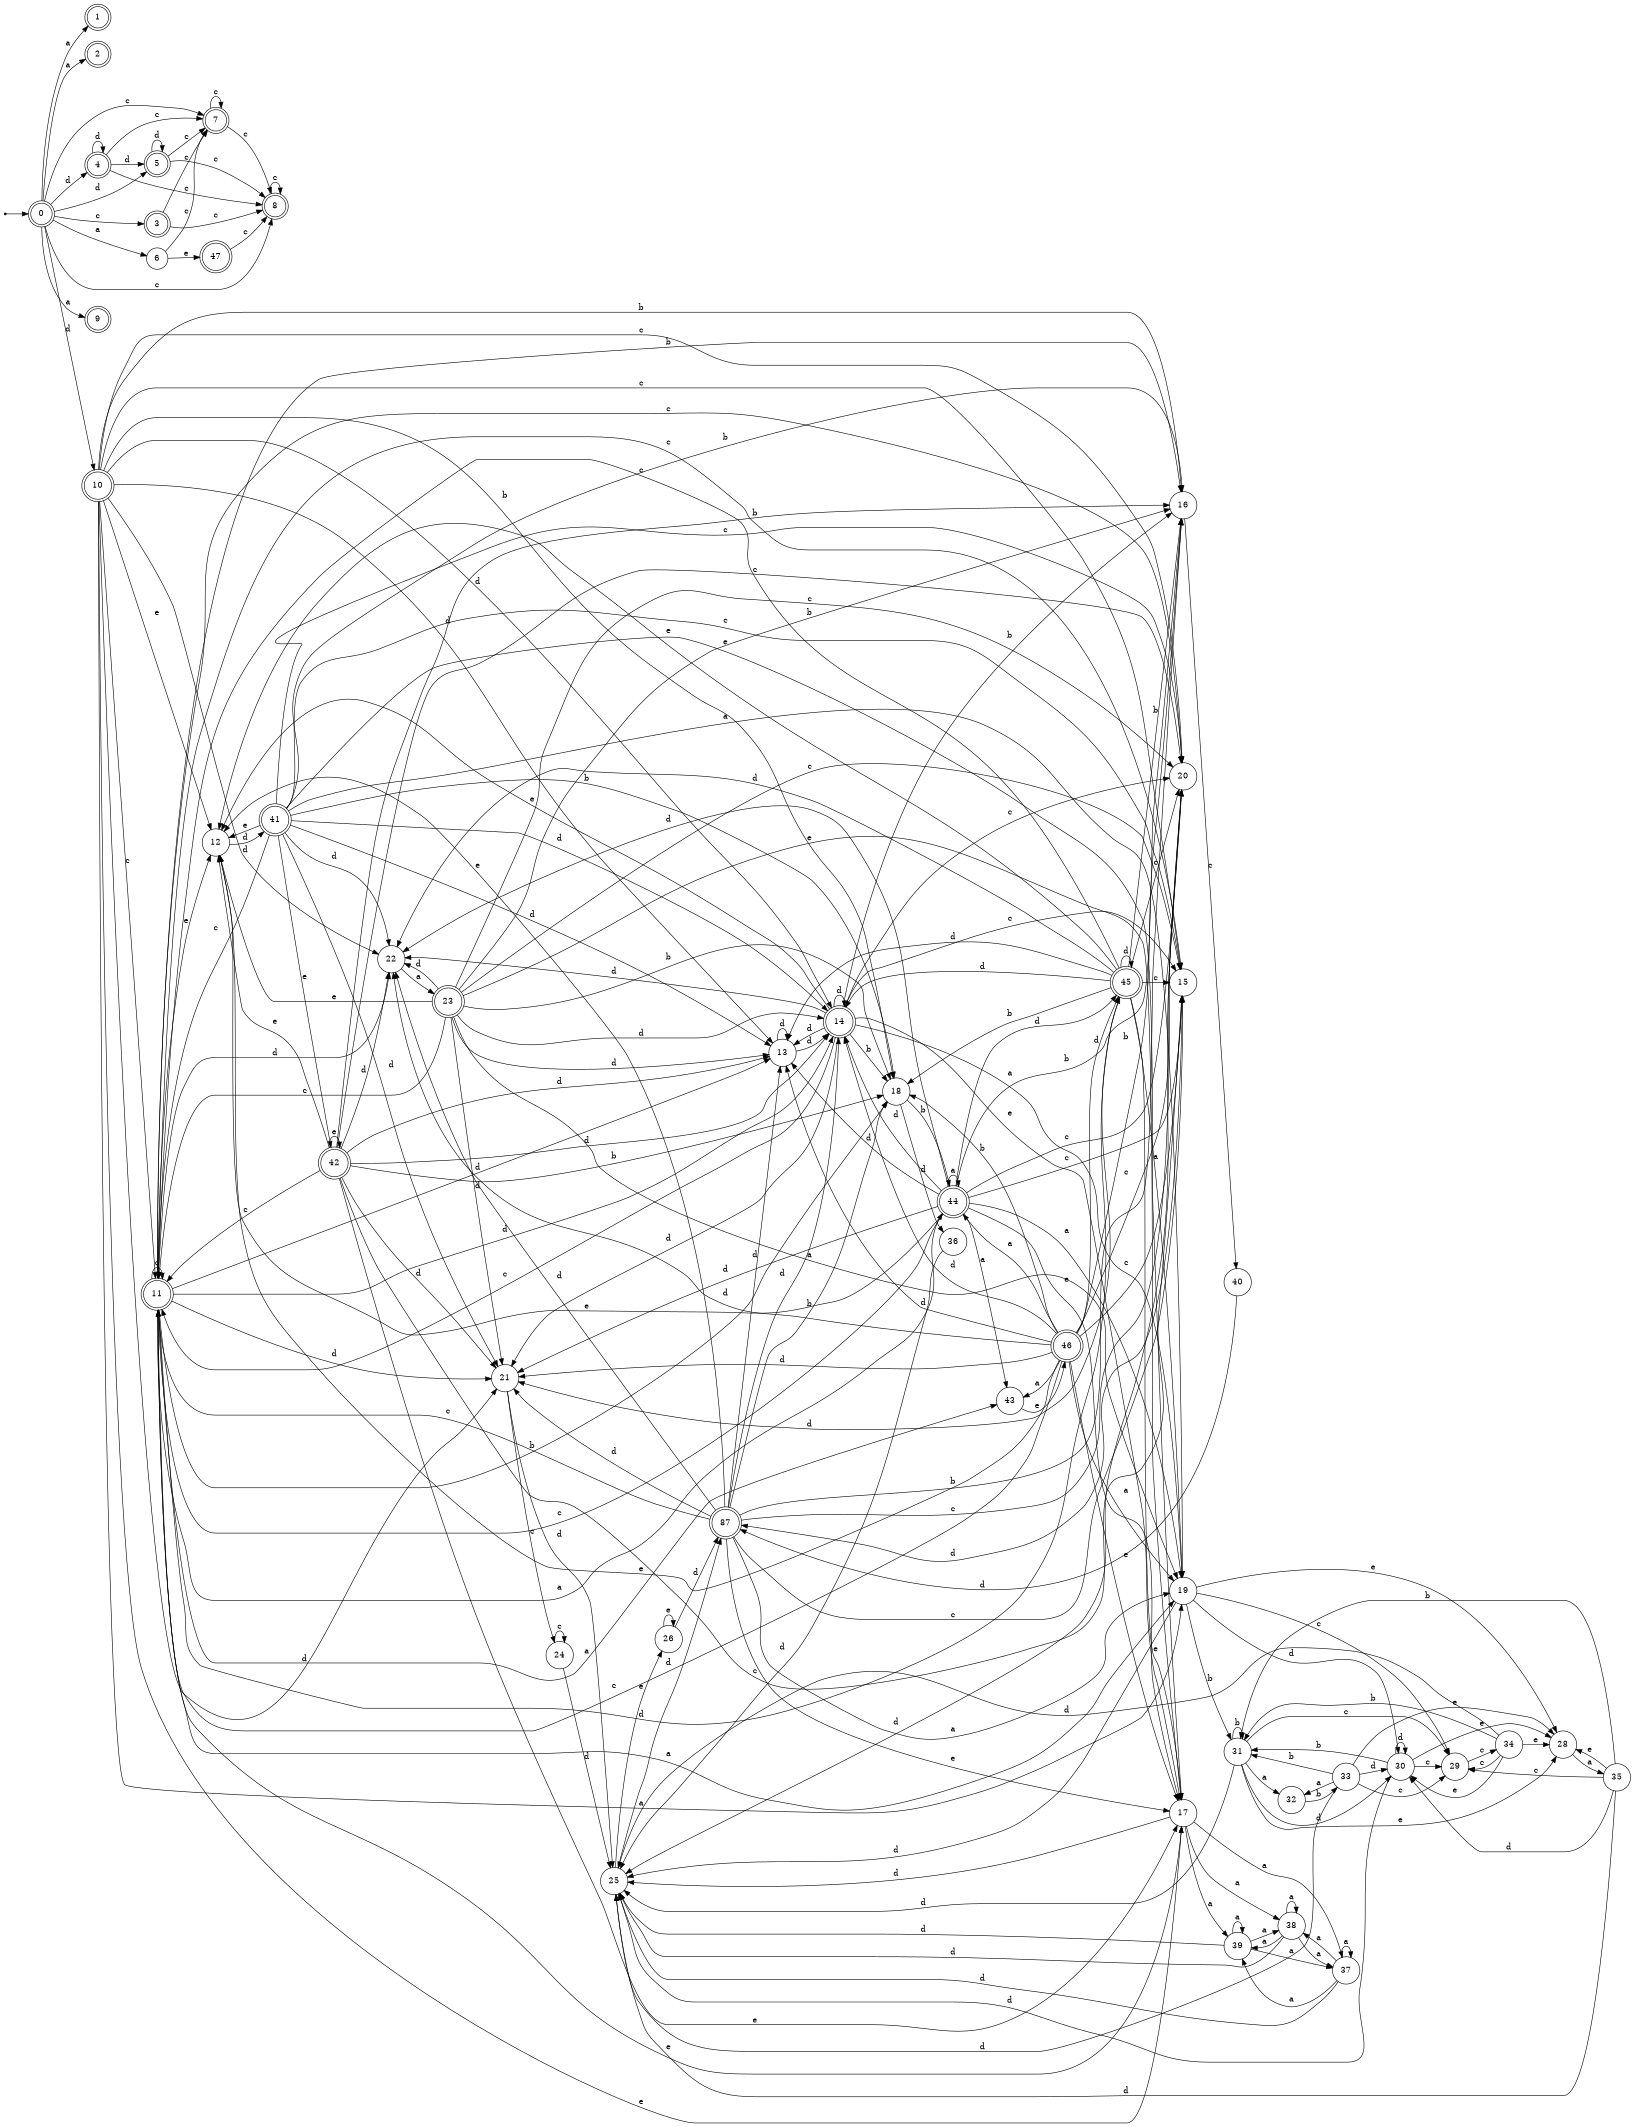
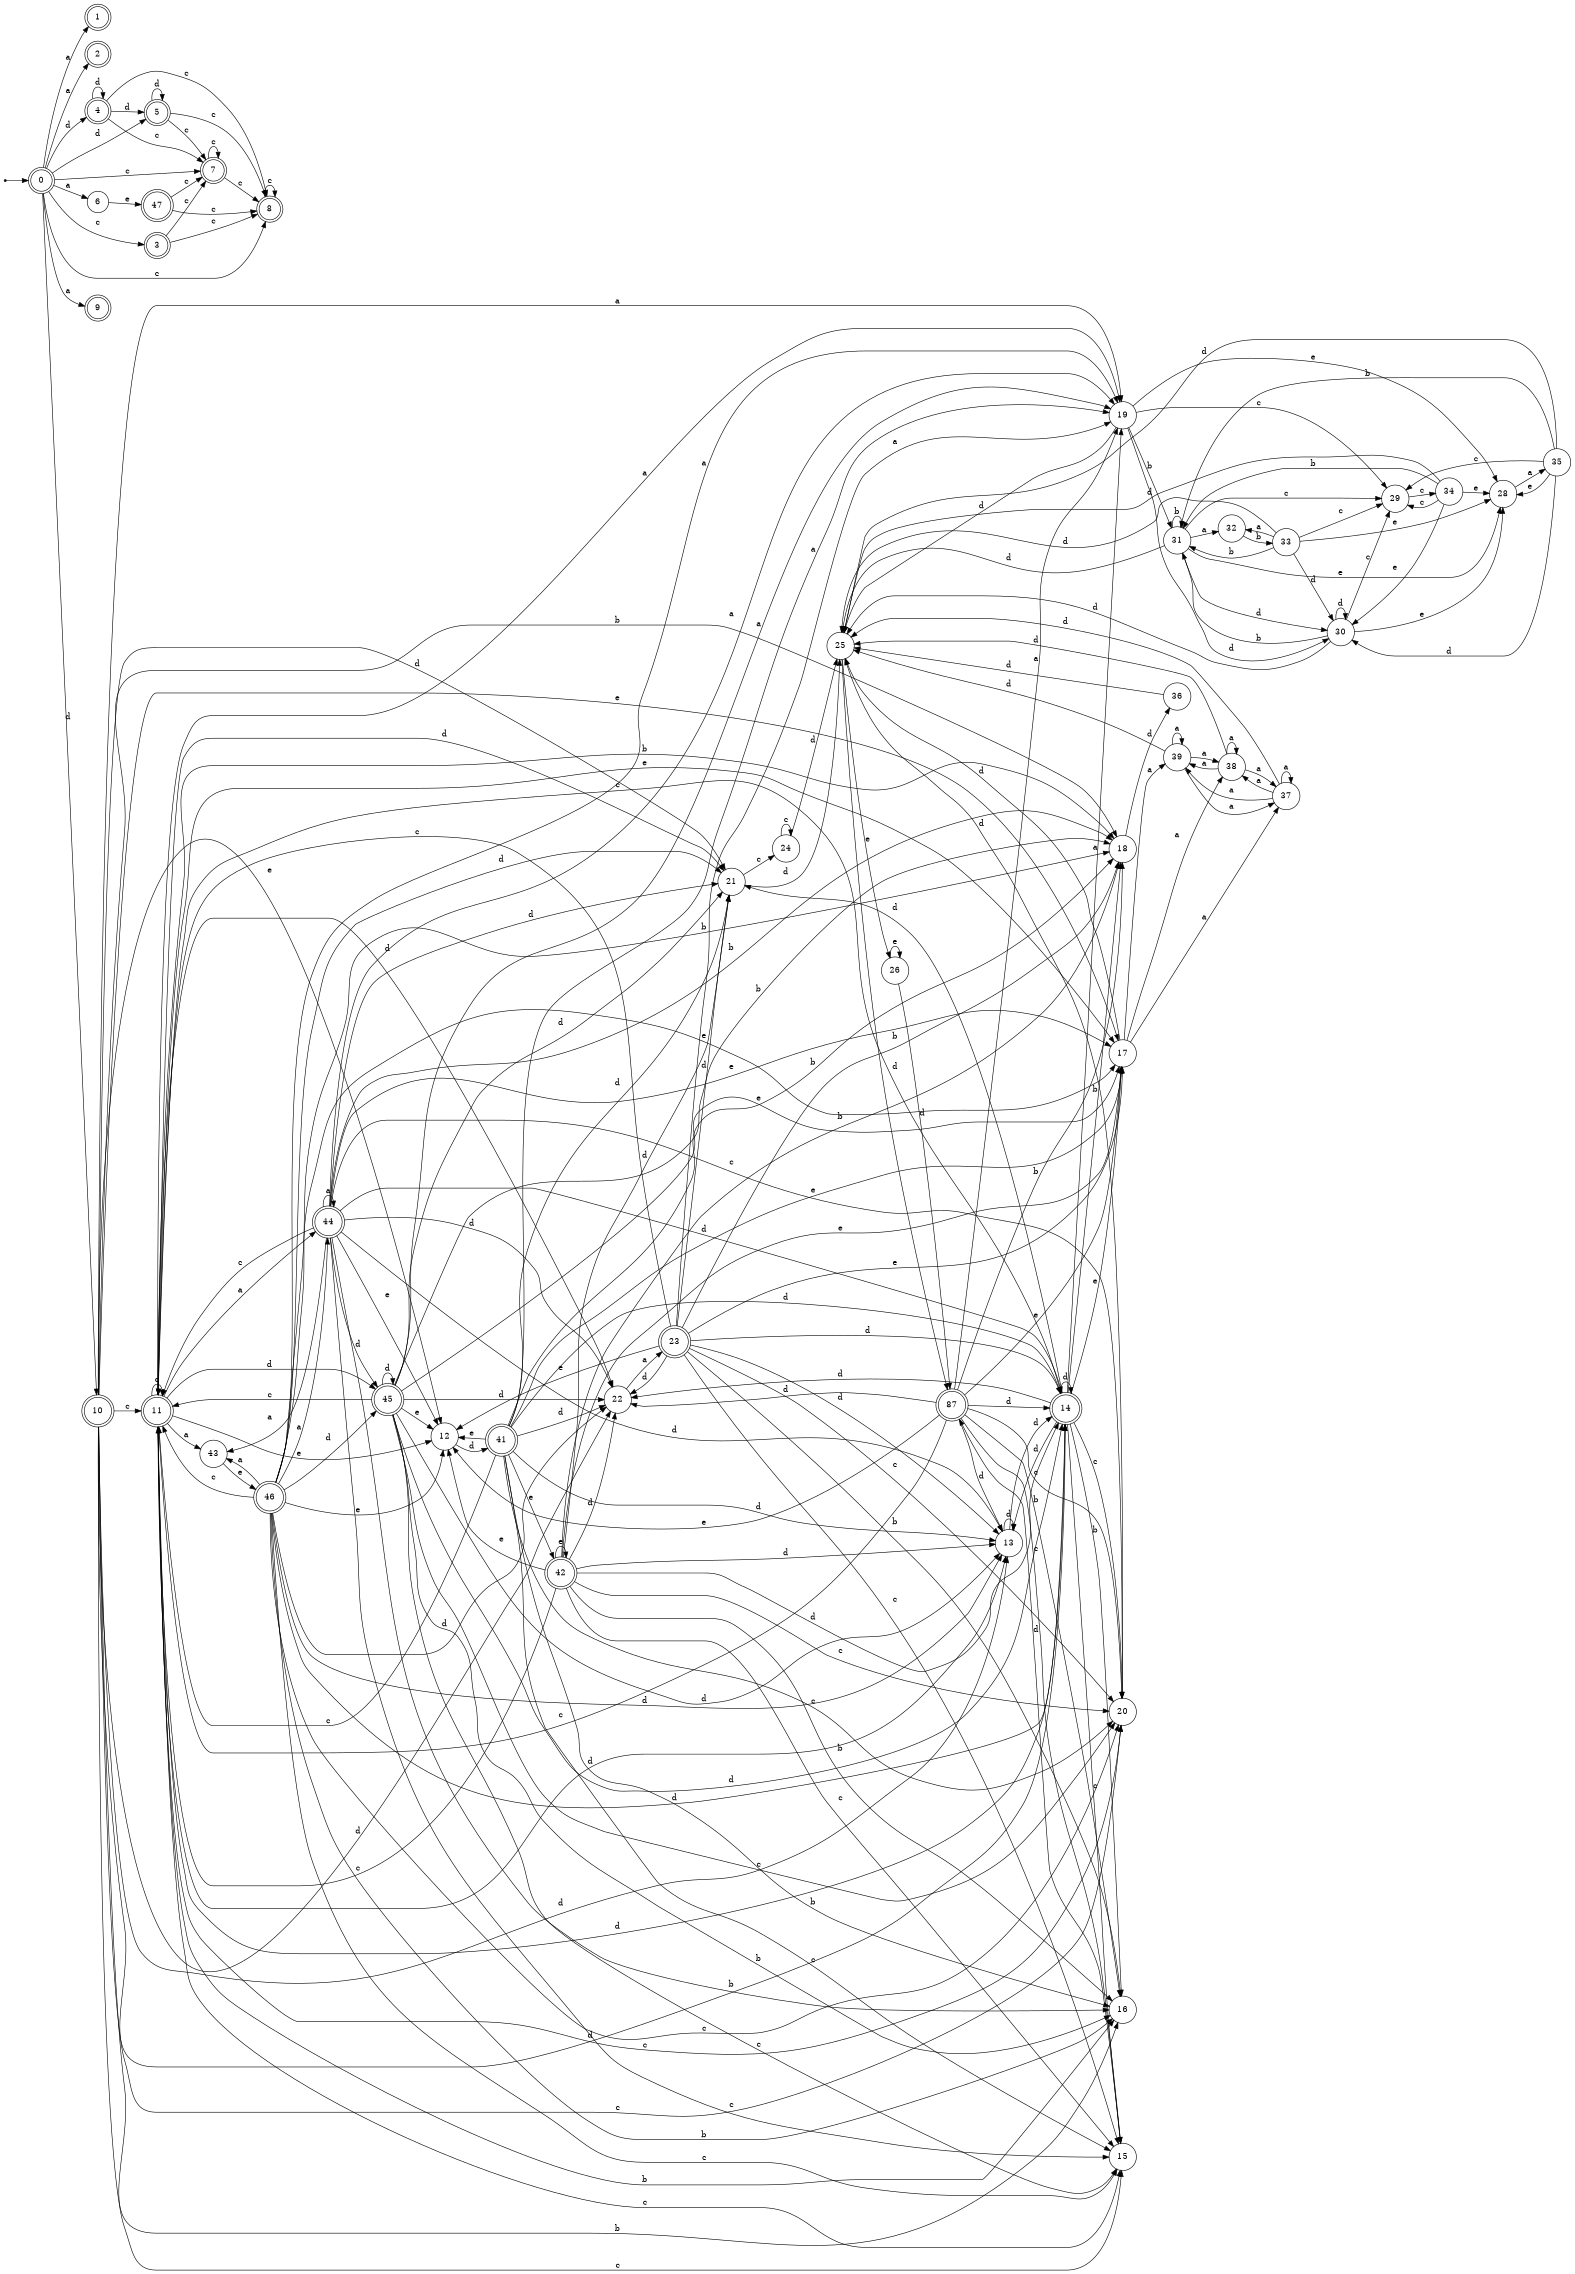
edge "6" -> "7": now "47" -> "7"
edge "14" -> "12": removed, label "e"
edge "18" -> "44": reversed
node "40": removed
edge "87" -> "21": removed, label "d"
